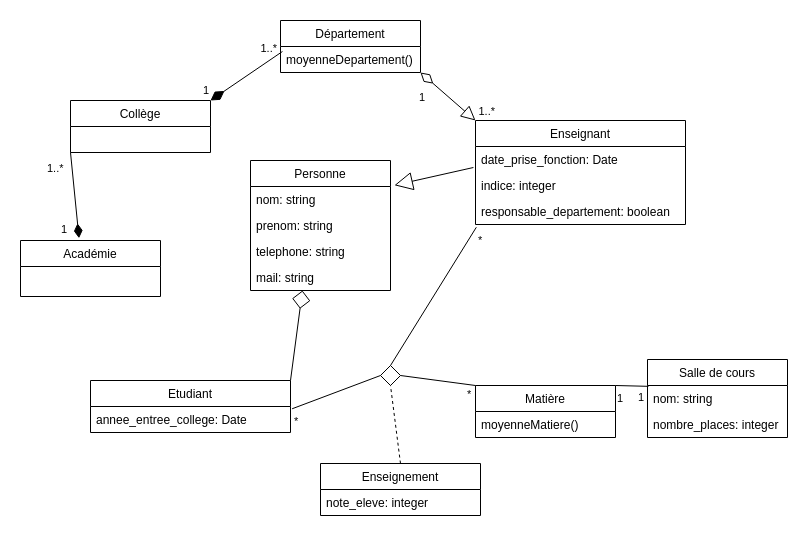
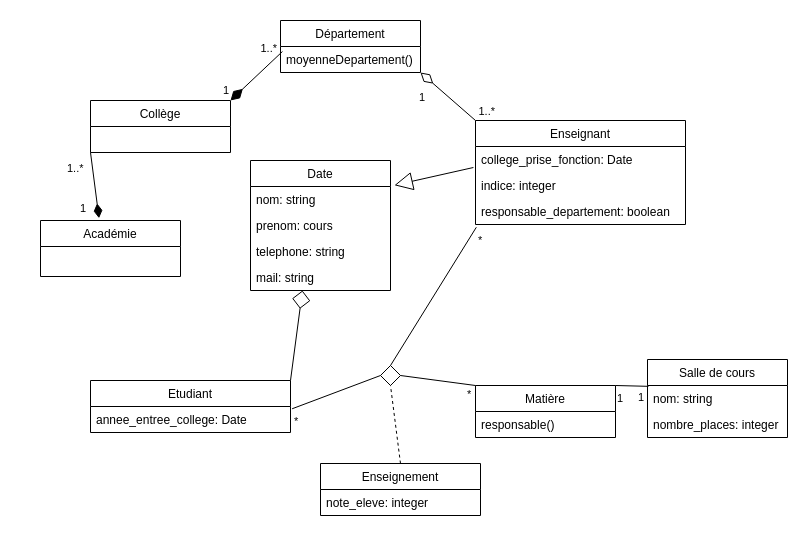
edge "Département" -- "Enseignant": arrowhead block -> none
node "Collège": moved (141, 127) -> (161, 127)
node "date_prise_fonction: Date": label "date_prise_fonction: Date" -> "college_prise_fonction: Date"
node "Personne": label "Personne" -> "Date"
node "prenom: string": label "prenom: string" -> "prenom: cours"
node "Académie": moved (91, 269) -> (111, 249)
node "moyenneMatiere()": label "moyenneMatiere()" -> "responsable()"
